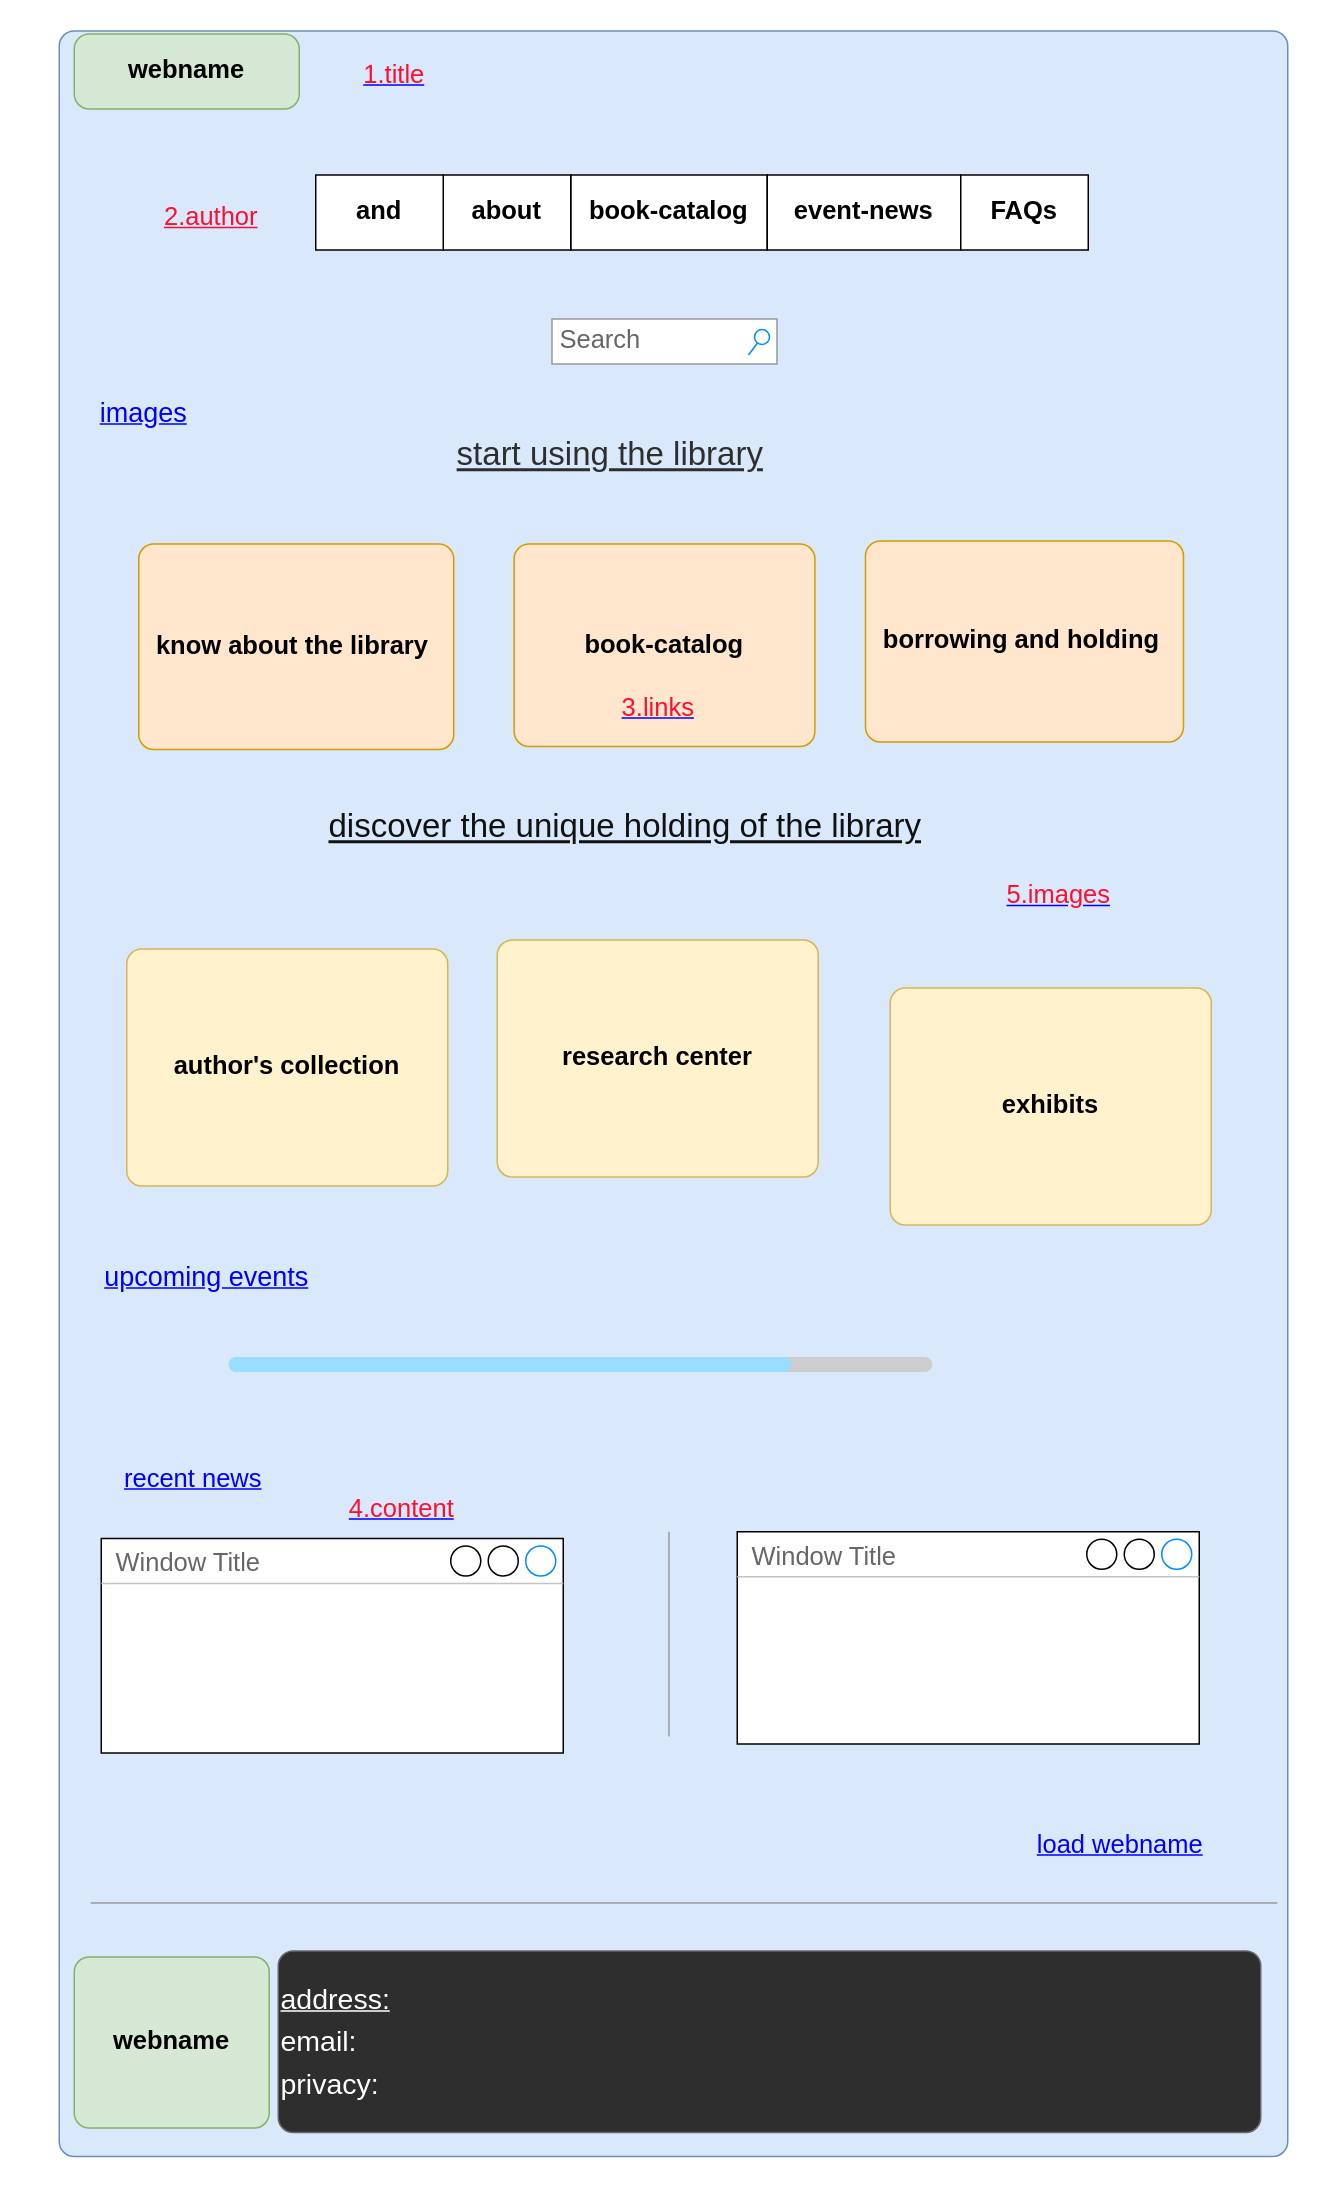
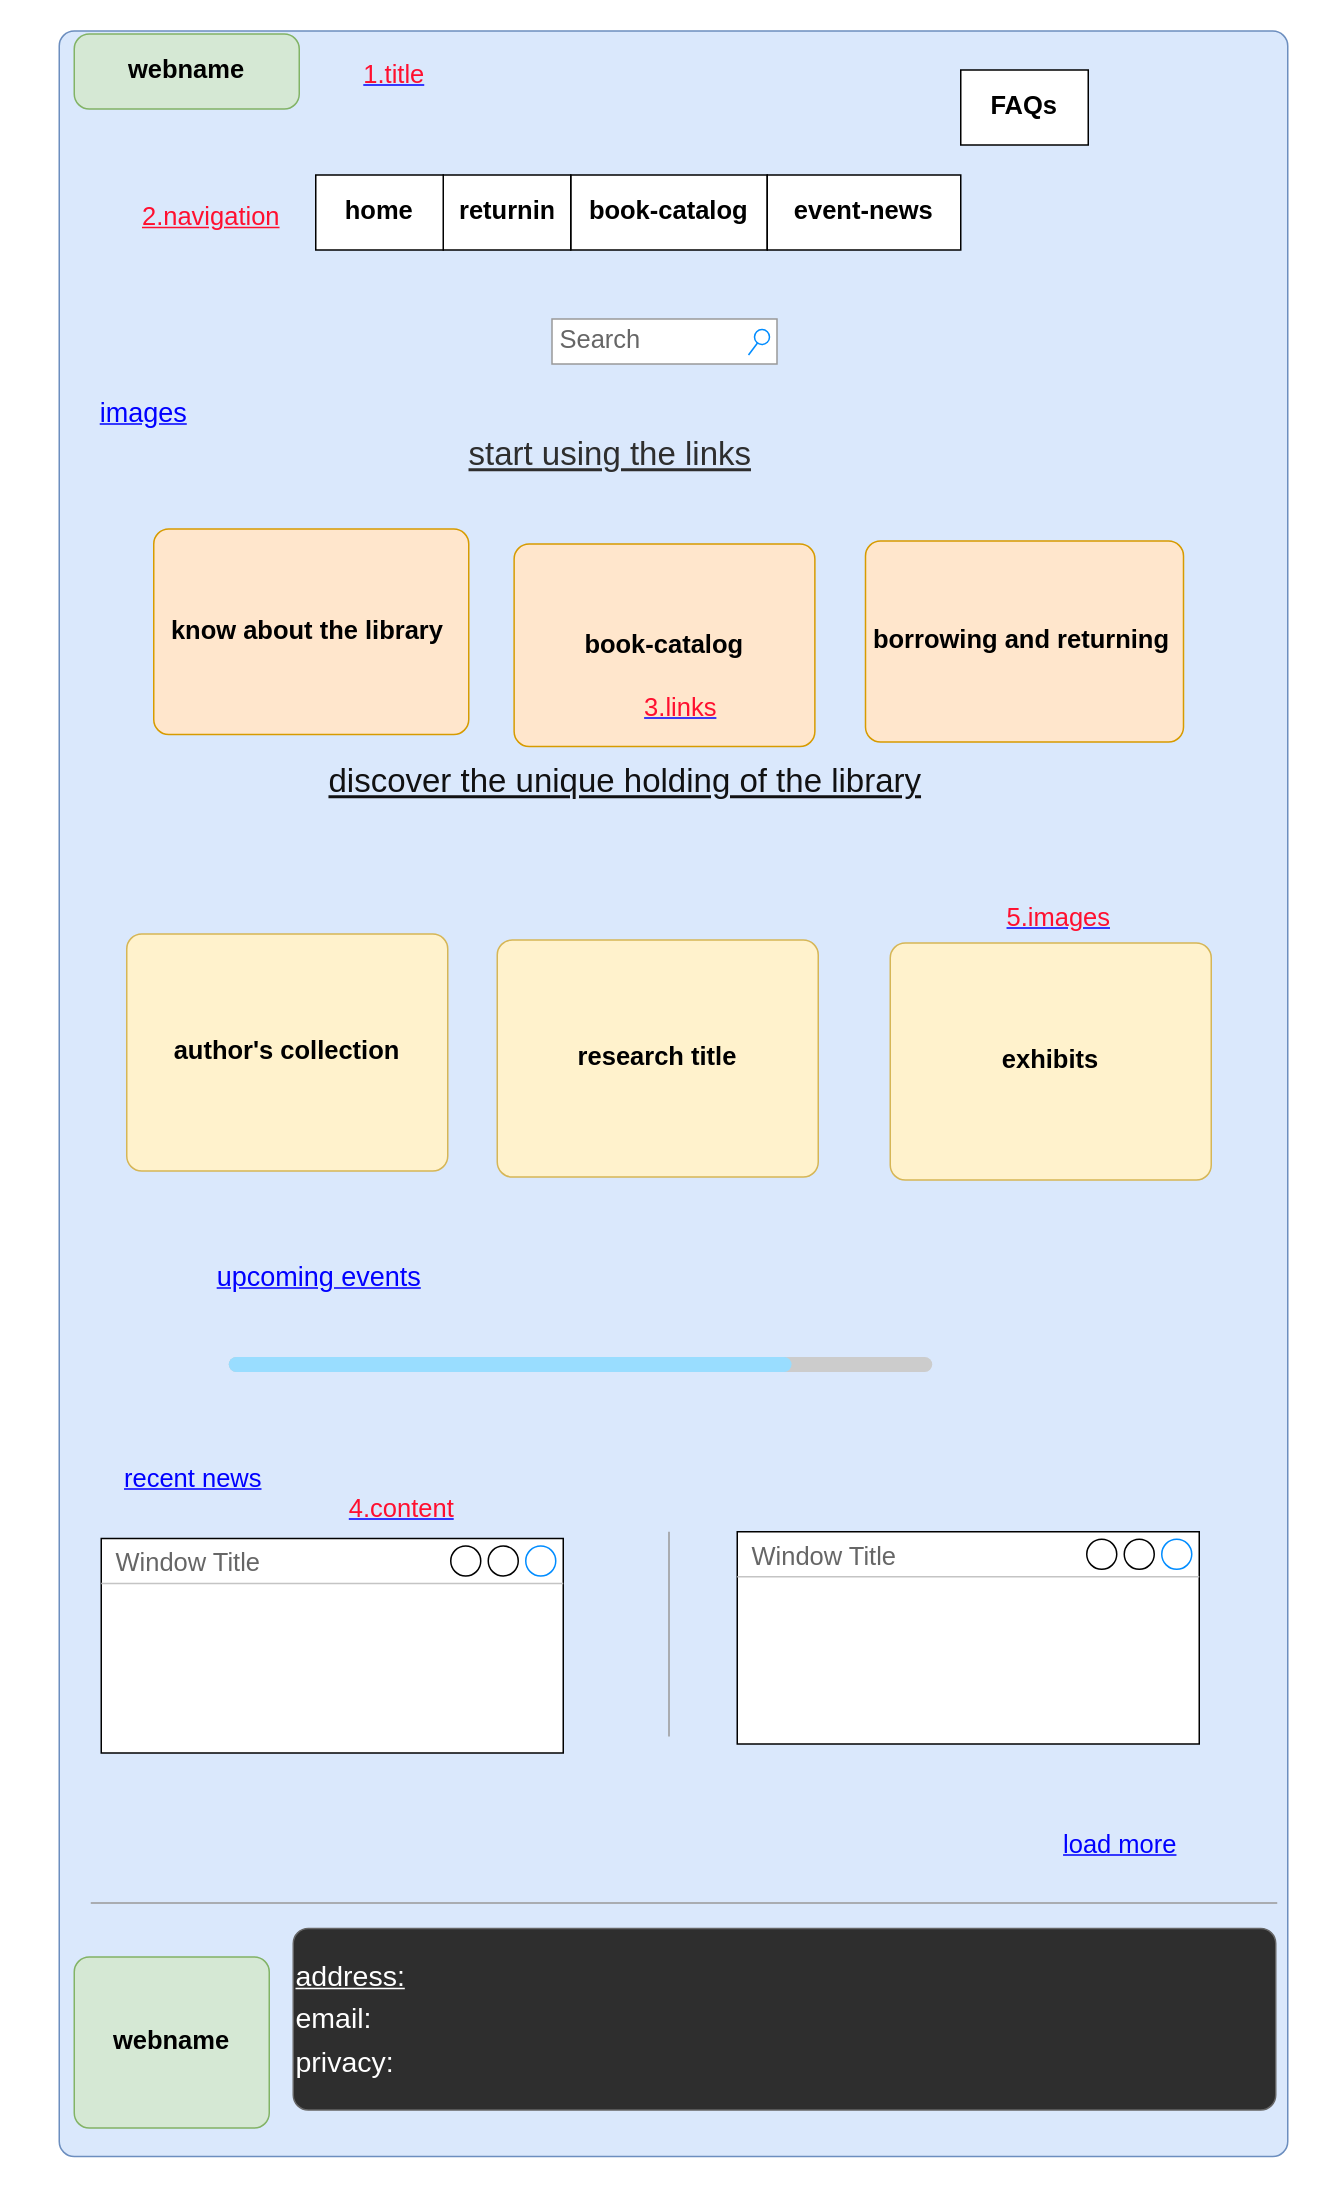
node "and": label "and" -> "home"
node "about": label "about" -> "returning"
node "FAQs": moved (1025, 212) -> (1025, 107)
node "2.author": label "2.author" -> "2.navigation"
node "start using the library": label "start using the library" -> "start using the links"
node "borrowing and holding": label "borrowing and holding" -> "borrowing and returning"
node "know about the library": moved (296, 647) -> (311, 632)
node "3.links": moved (658, 709) -> (680, 709)
node "discover the unique holding of the library": moved (625, 827) -> (625, 782)
node "5.images": moved (1058, 896) -> (1058, 918)
node "research center": label "research center" -> "research title"
node "author's collection": moved (287, 1067) -> (287, 1052)
node "exhibits": moved (1051, 1106) -> (1051, 1061)
node "upcoming events": moved (206, 1277) -> (319, 1277)
node "load webname": label "load webname" -> "load more"
node "address: email: privacy:": moved (770, 2042) -> (785, 2019)
